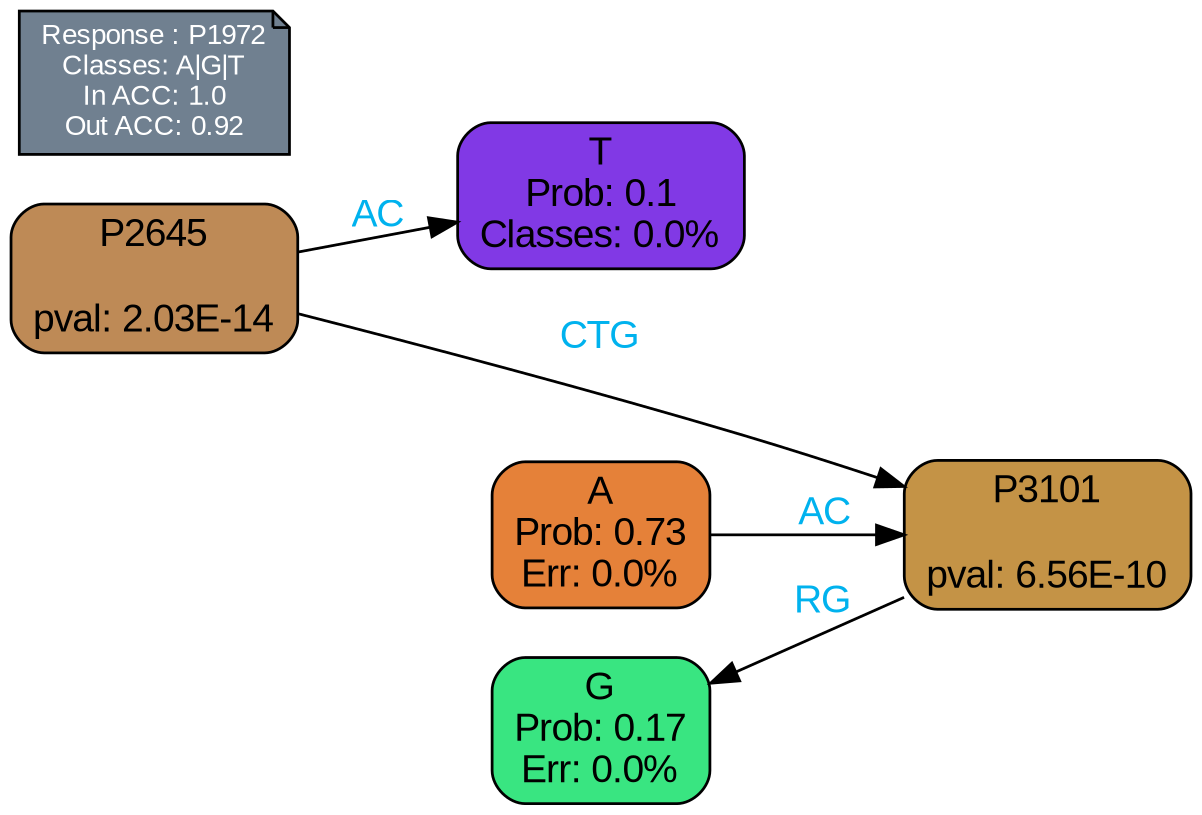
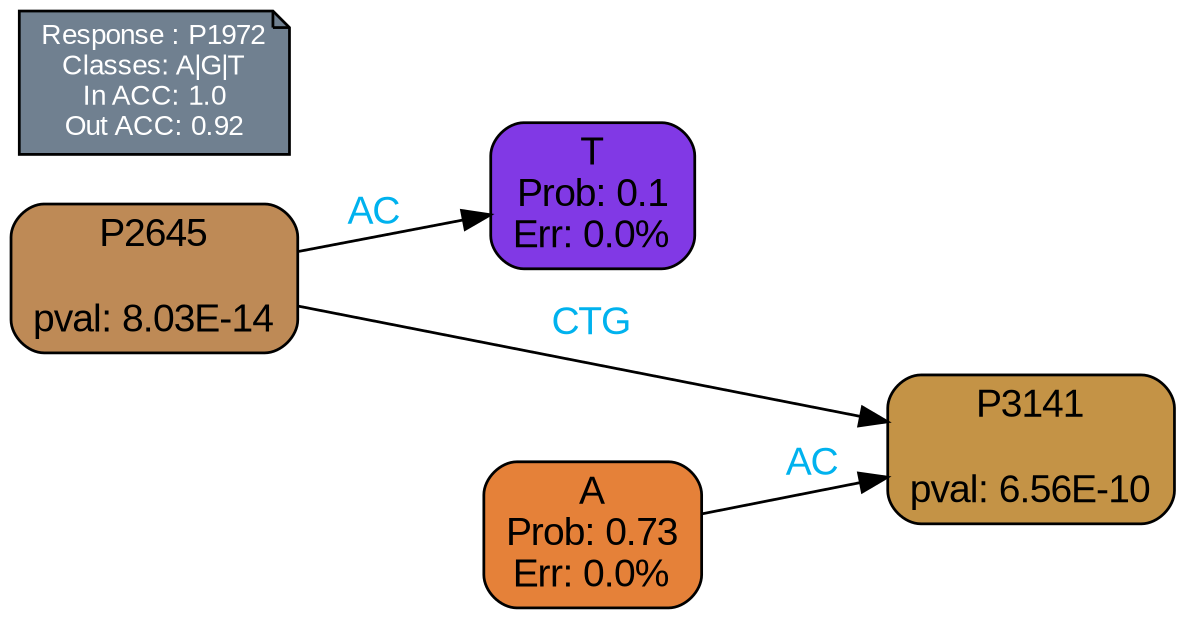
node "T Prob: 0.1 Classes: 0.0%": label "T Prob: 0.1 Classes: 0.0%" -> "T Prob: 0.1 Err: 0.0%"
node "P2645 pval: 2.03E-14": label "P2645 pval: 2.03E-14" -> "P2645 pval: 8.03E-14"
node "P3101 pval: 6.56E-10": label "P3101 pval: 6.56E-10" -> "P3141 pval: 6.56E-10"
node "G Prob: 0.17 Err: 0.0%": removed
